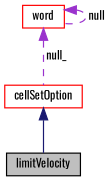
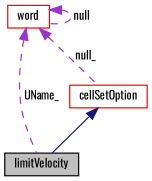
edge "limitVelocity" -> "word": added, label "UName_"
